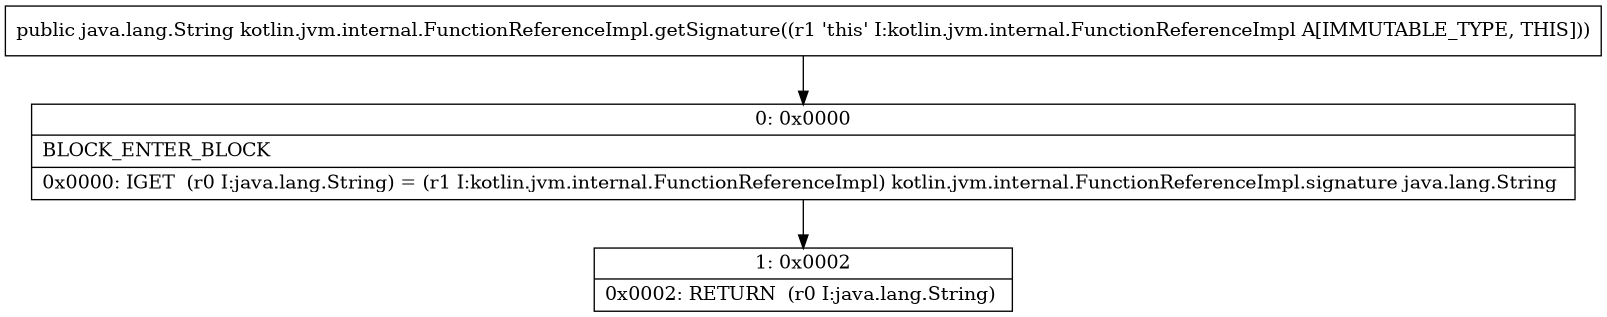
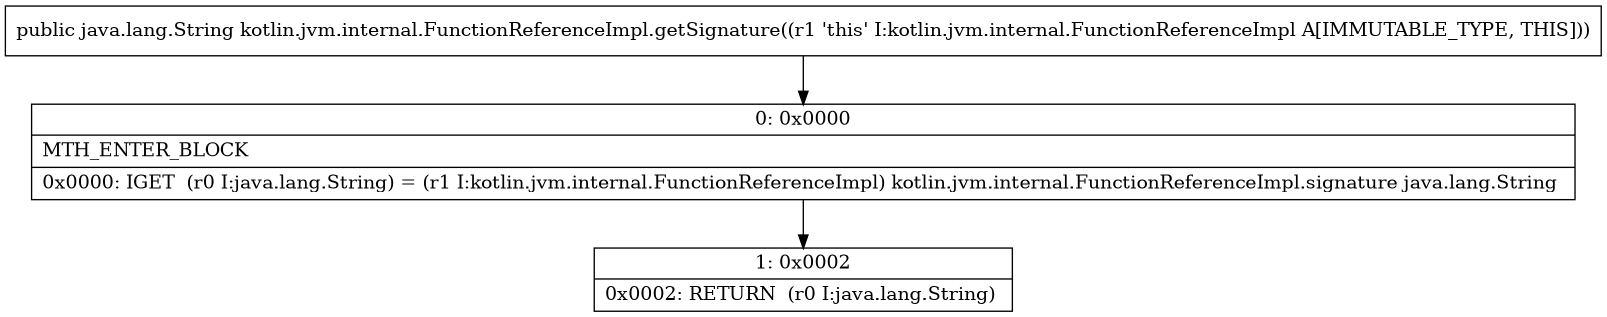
node "0: 0x0000": text "BLOCK_ENTER_BLOCK" -> "MTH_ENTER_BLOCK"
